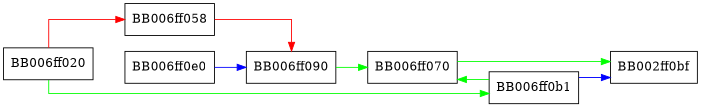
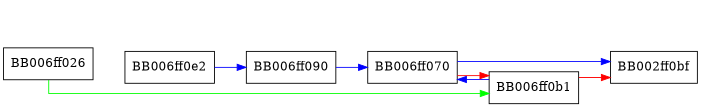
node "BB006ff058": removed
edge "BB006ff070" -> "BB002ff0bf": color green -> blue
node "BB006ff020": label "BB006ff020" -> "BB006ff026"
node "BB006ff0e0": label "BB006ff0e0" -> "BB006ff0e2"
edge "BB006ff090" -> "BB006ff070": color green -> blue
edge "BB006ff070" -> "BB006ff0b1": added
edge "BB006ff0b1" -> "BB002ff0bf": color blue -> red
edge "BB006ff0b1" -> "BB006ff070": color green -> blue
